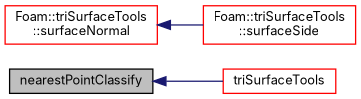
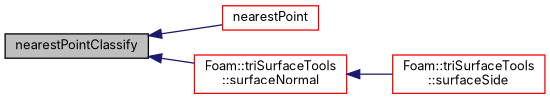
edge "Foam::triSurfaceTools ::surfaceNormal" -> "nearestPointClassify": added
node "triSurfaceTools": label "triSurfaceTools" -> "nearestPoint"
